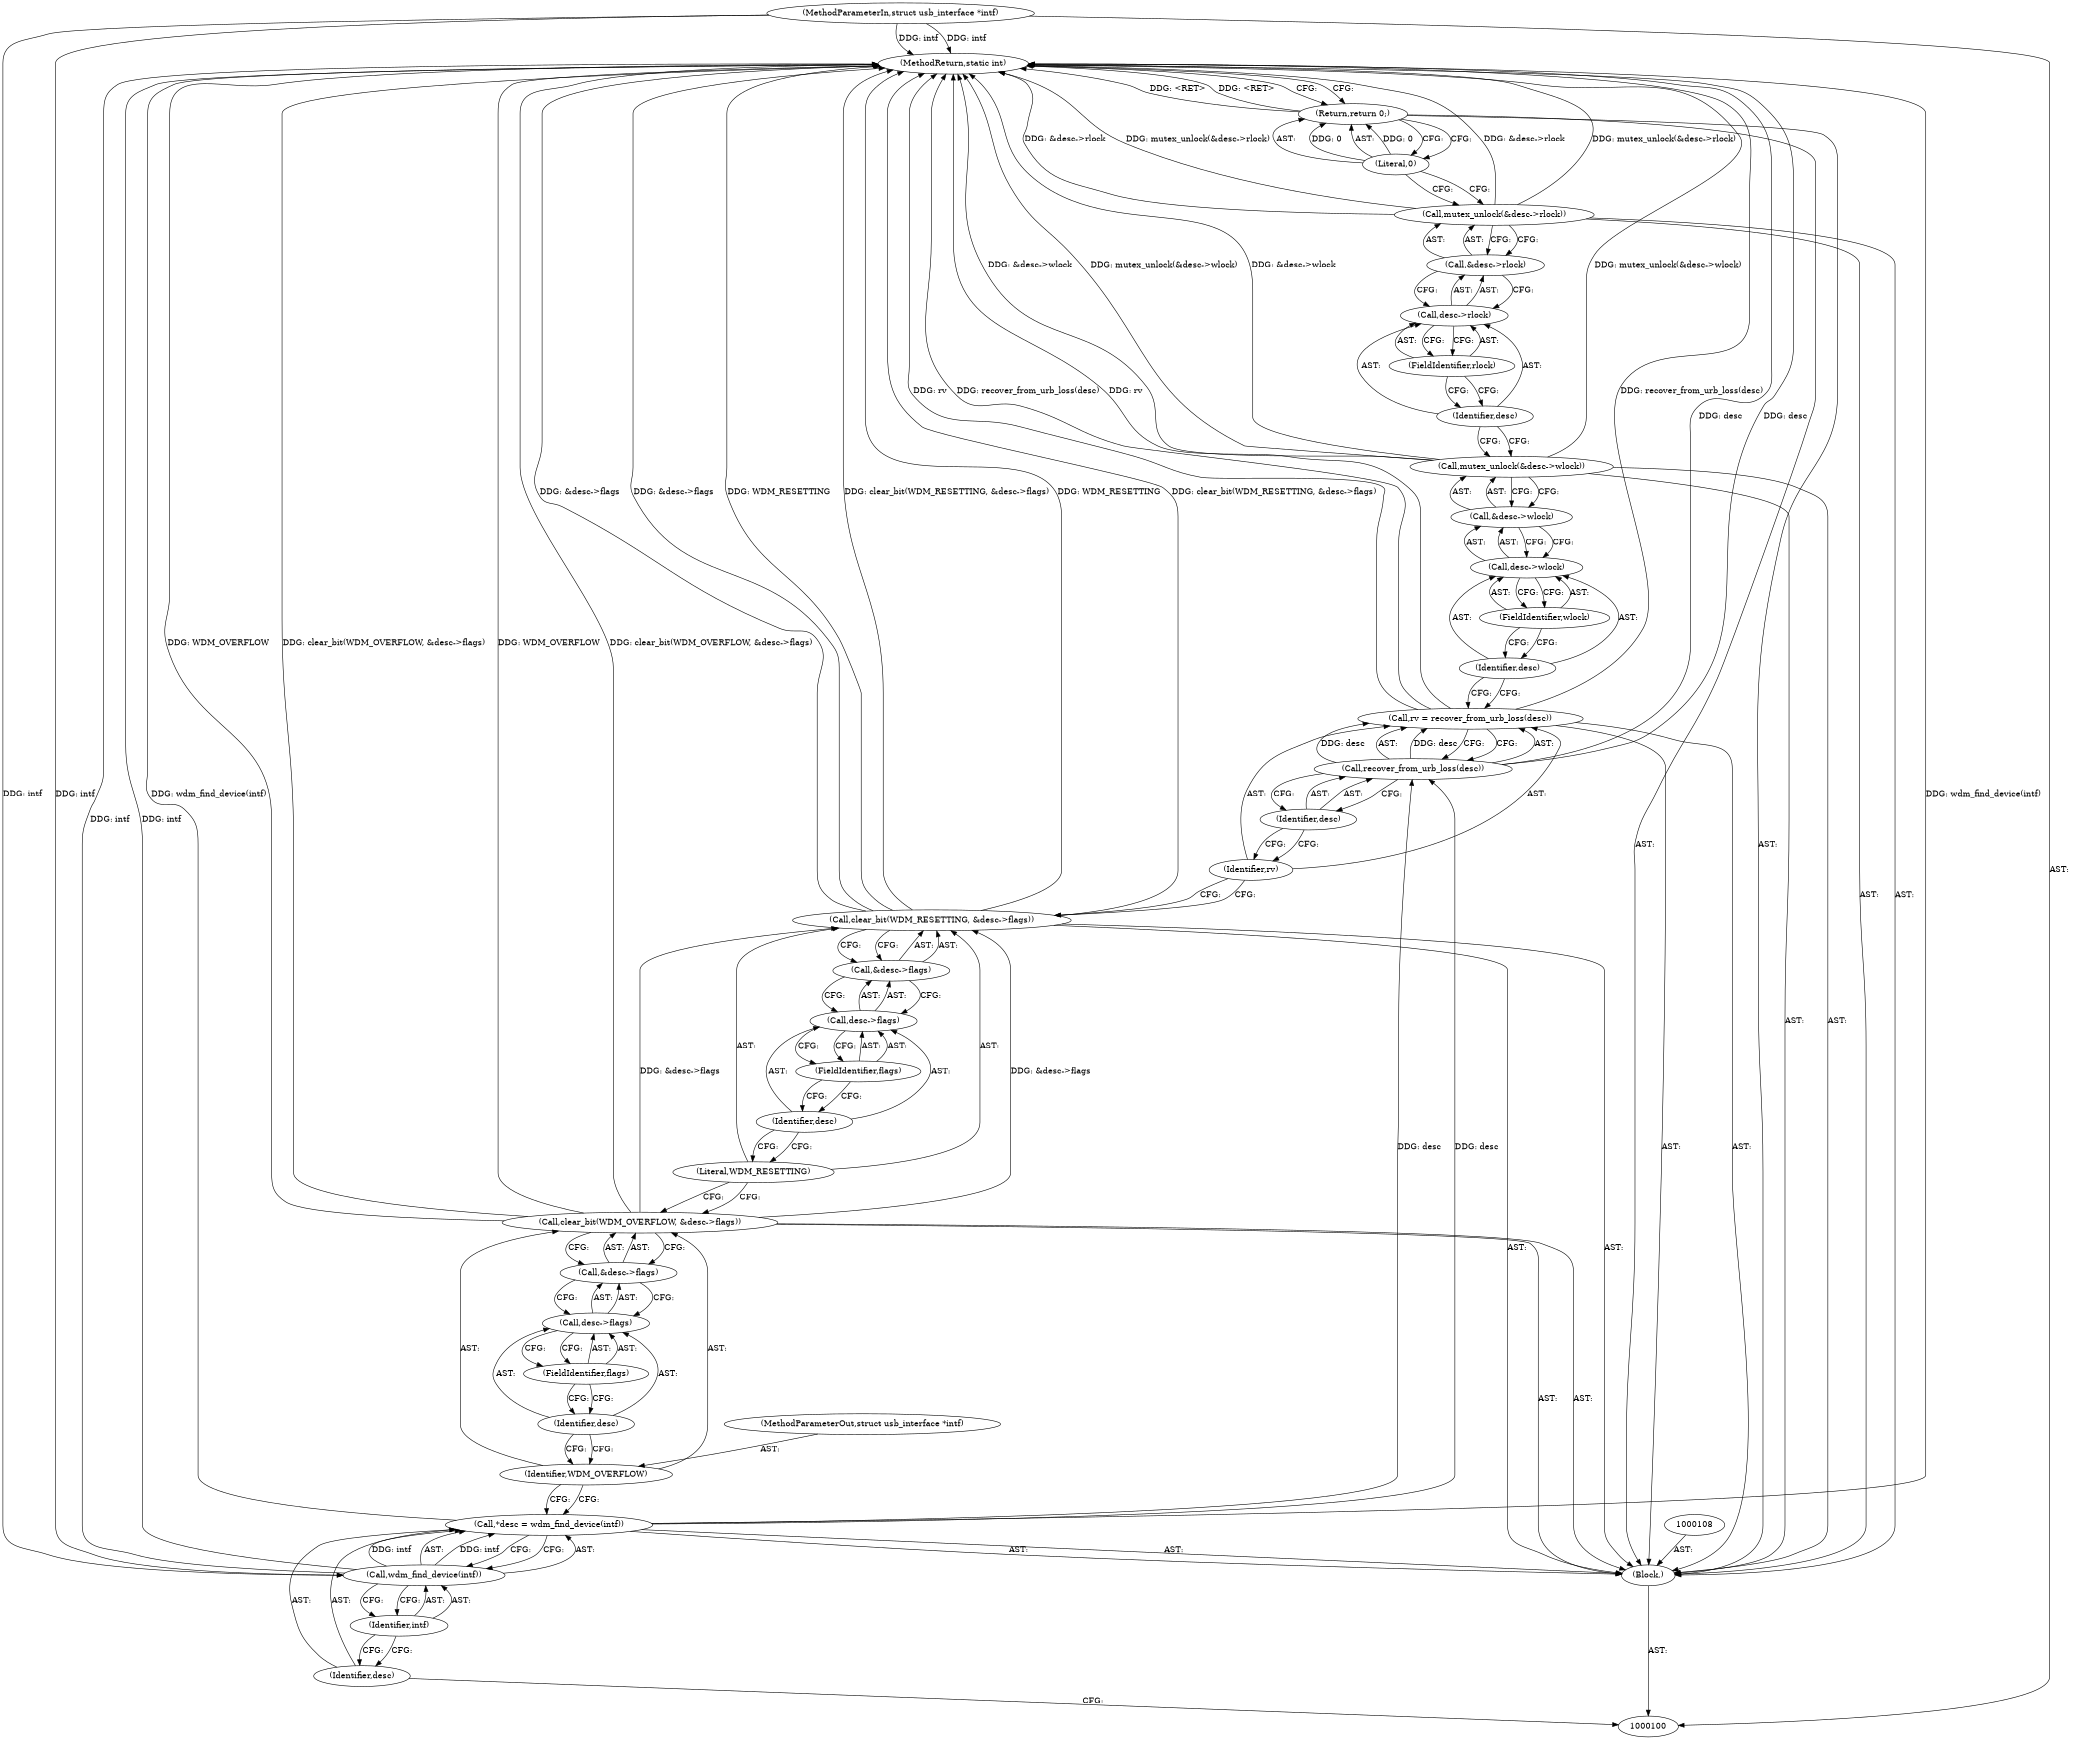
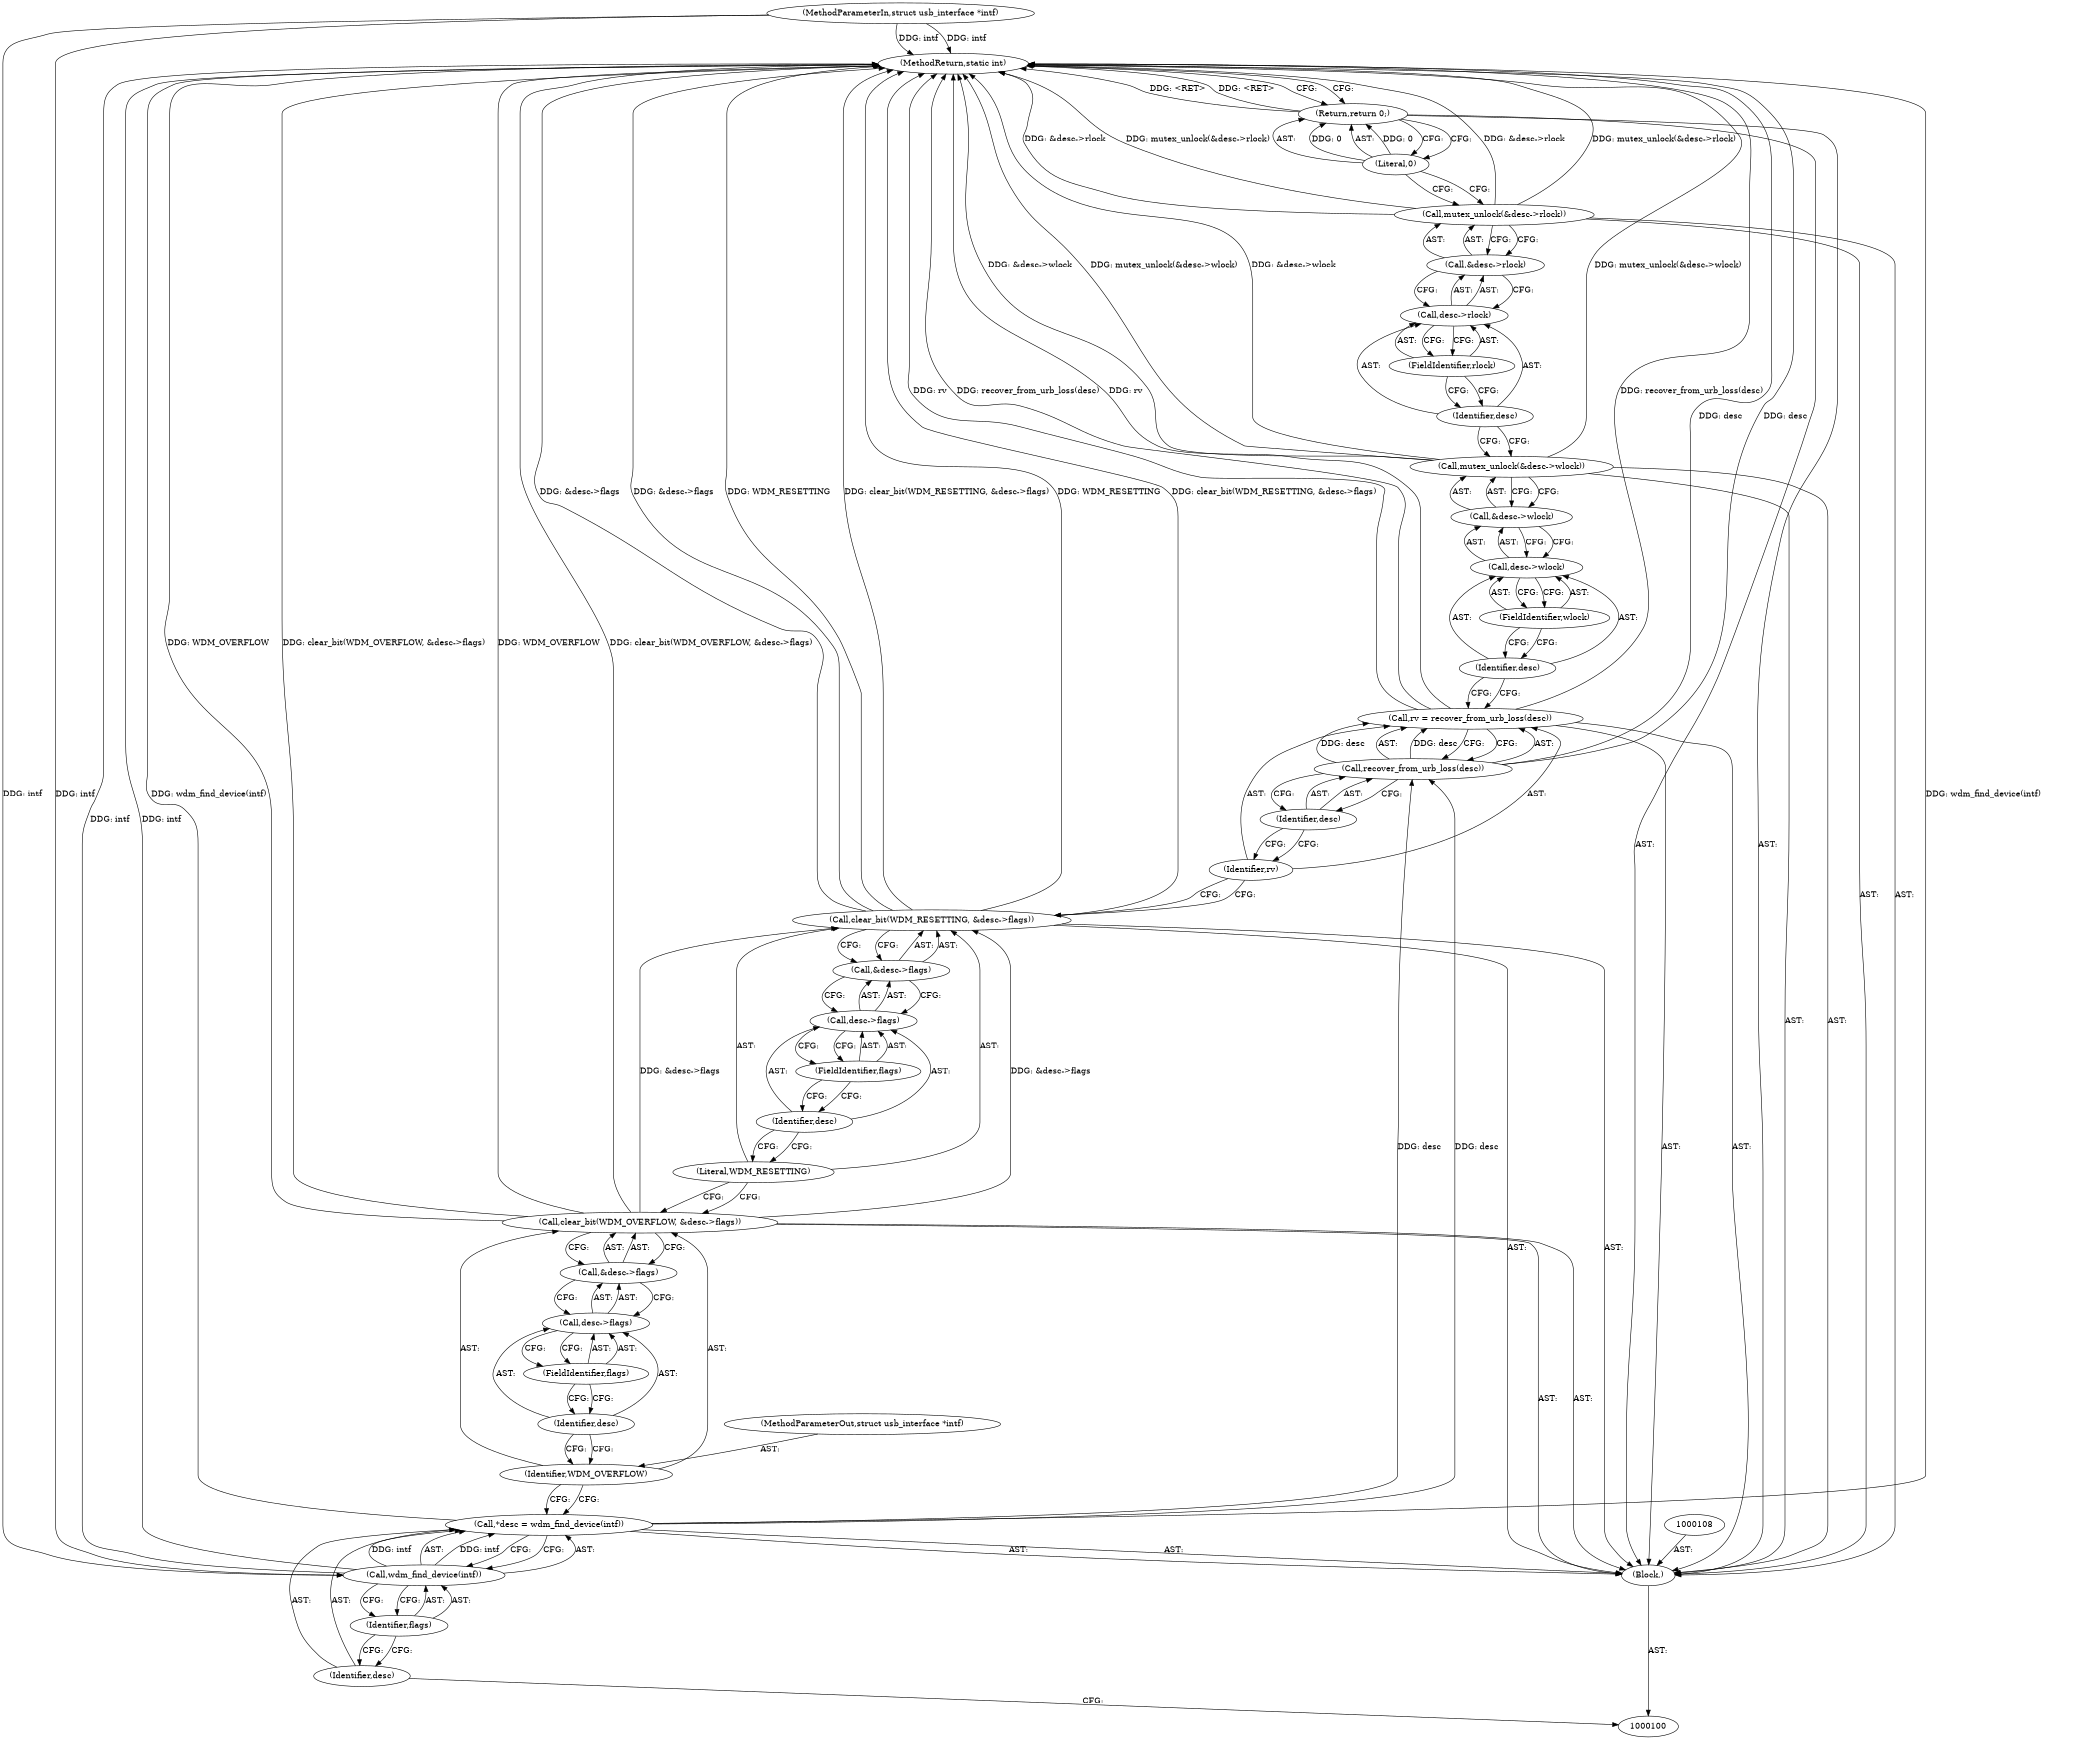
edge "(MethodParameterIn,struct usb_interface *intf)" -> "1000100": removed, label "AST:"
node "(Identifier,intf)": label "(Identifier,intf)" -> "(Identifier,flags)"
